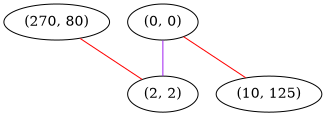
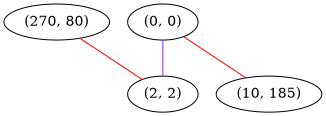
node "(10, 125)": label "(10, 125)" -> "(10, 185)"
